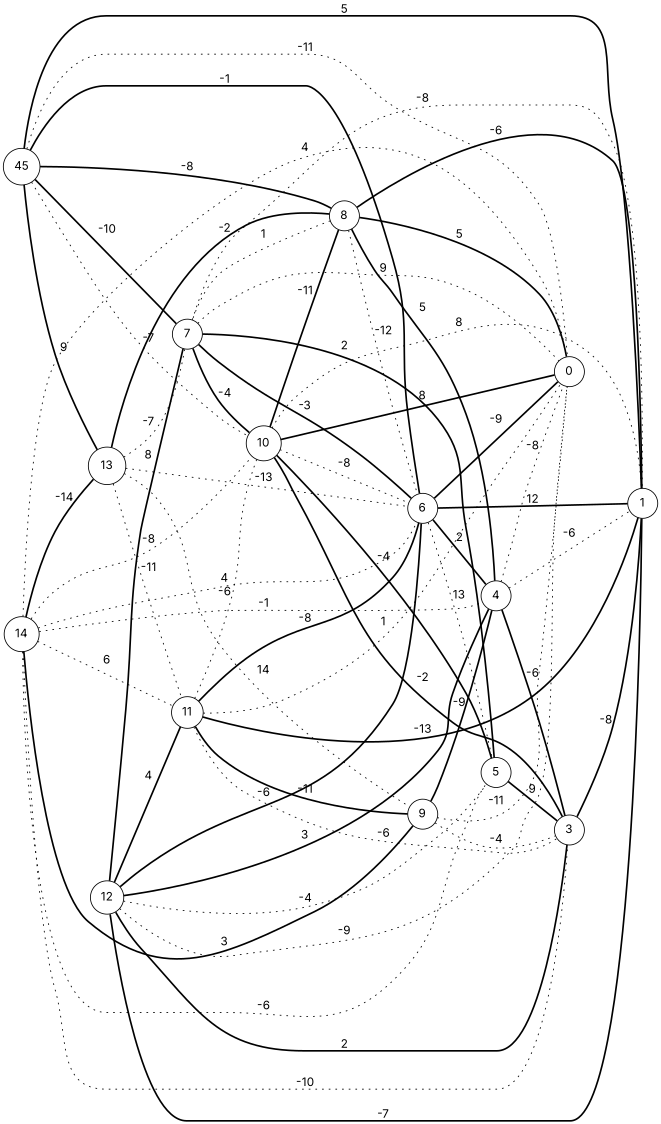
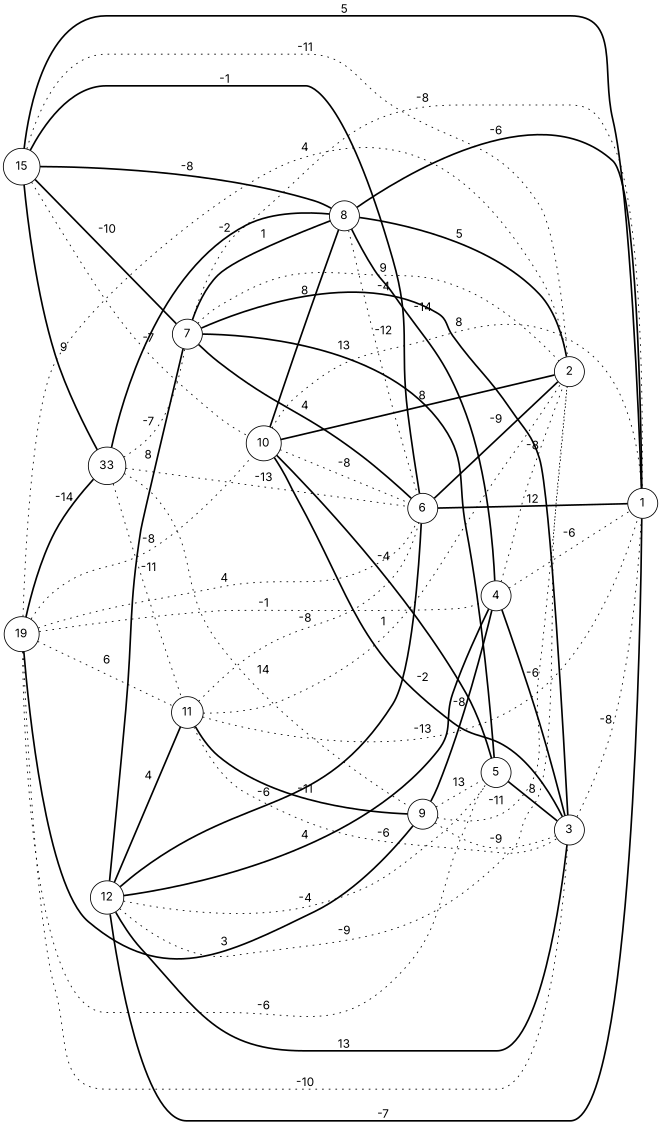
node "45": label "45" -> "15"
edge "8" -- "7": style dotted -> bold
edge "8" -- "10": label "-11" -> "8"
edge "8" -- "4": label "5" -> "-14"
edge "7" -- "5": label "2" -> "13"
node "0": label "0" -> "2"
edge "7" -- "10": now "7" -- "3"
edge "7" -- "6": label "-3" -> "4"
node "13": label "13" -> "33"
edge "6" -- "4": removed, label "2"
edge "10" -- "11": removed, label "-6"
edge "6" -- "11": style bold -> dotted
node "14": label "14" -> "19"
edge "6" -- "5": now "9" -- "5"
edge "1" -- "3": style bold -> dotted
edge "4" -- "9": label "-9" -> "-8"
edge "1" -- "11": style bold -> dotted
edge "5" -- "3": label "9" -> "8"
edge "4" -- "12": label "3" -> "4"
edge "9" -- "3": label "-4" -> "-9"
edge "3" -- "12": label "2" -> "13"
